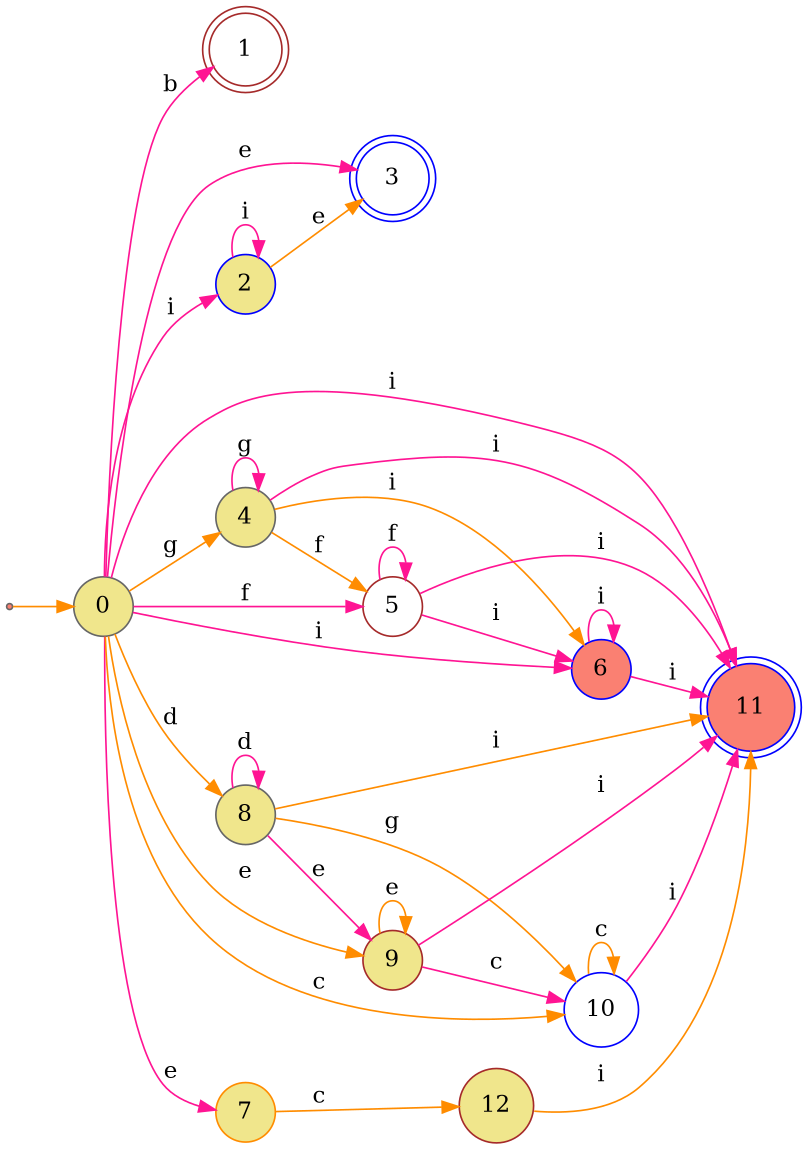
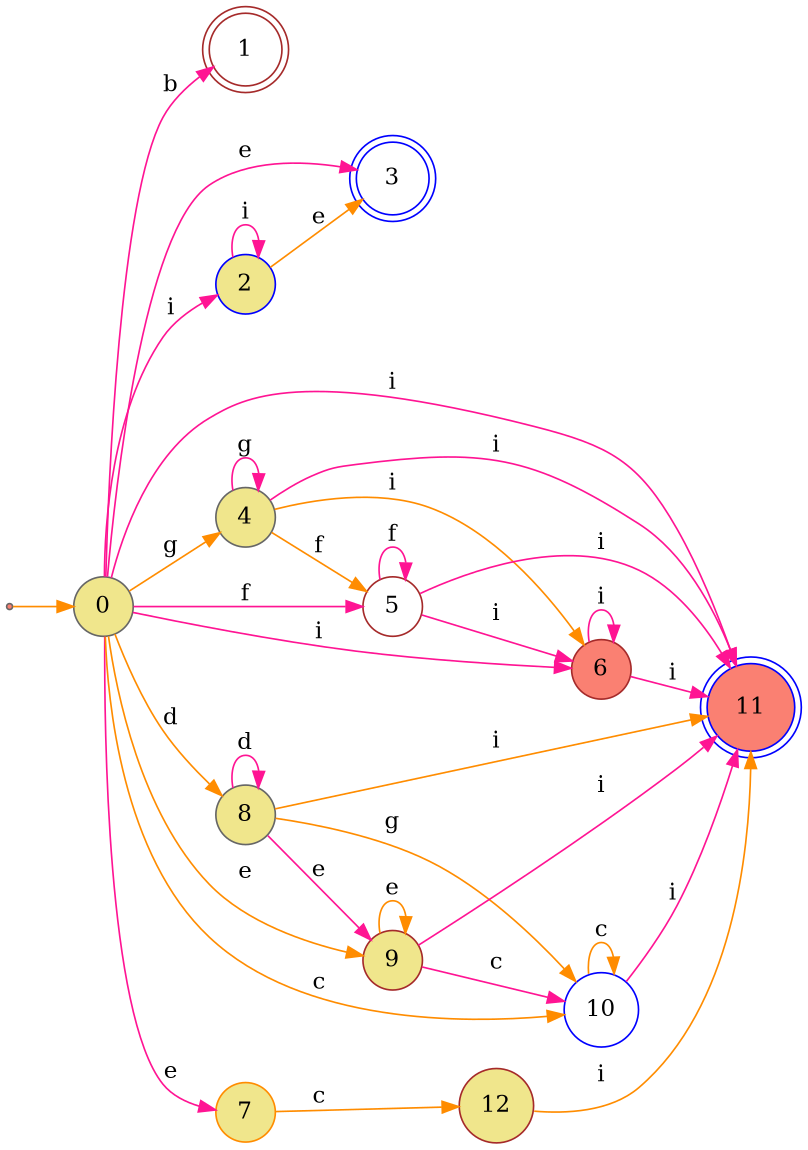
node "6": color blue -> brown
